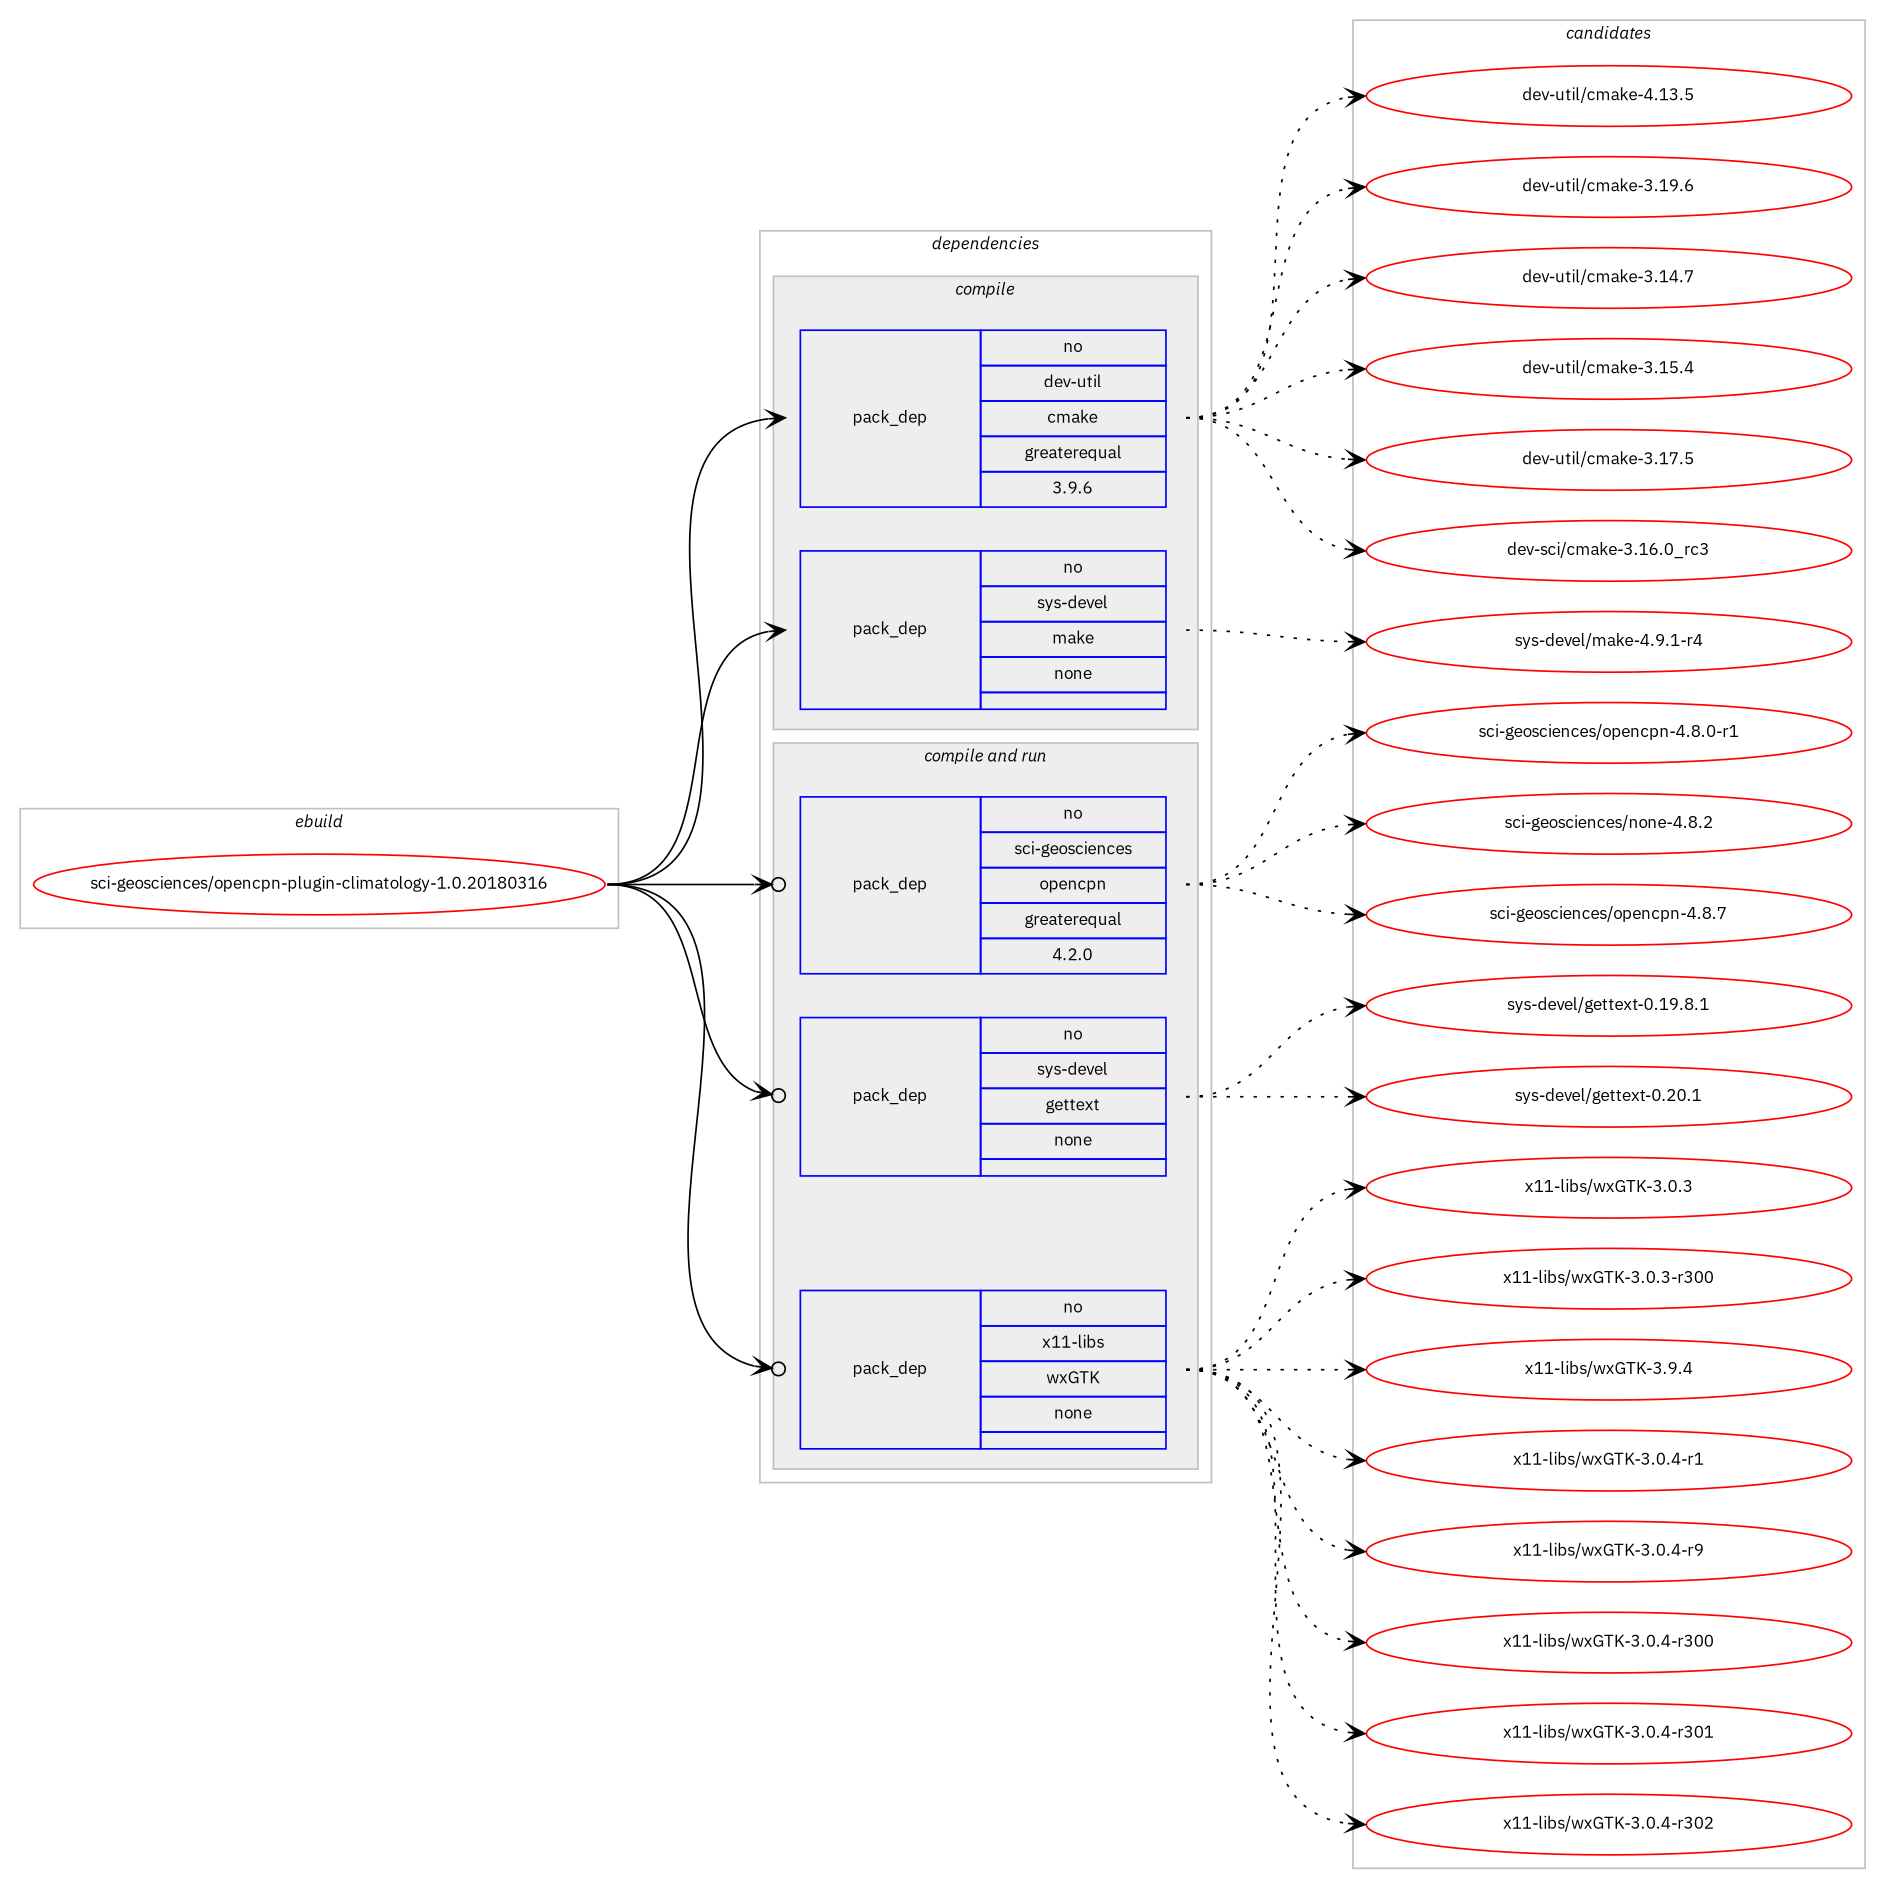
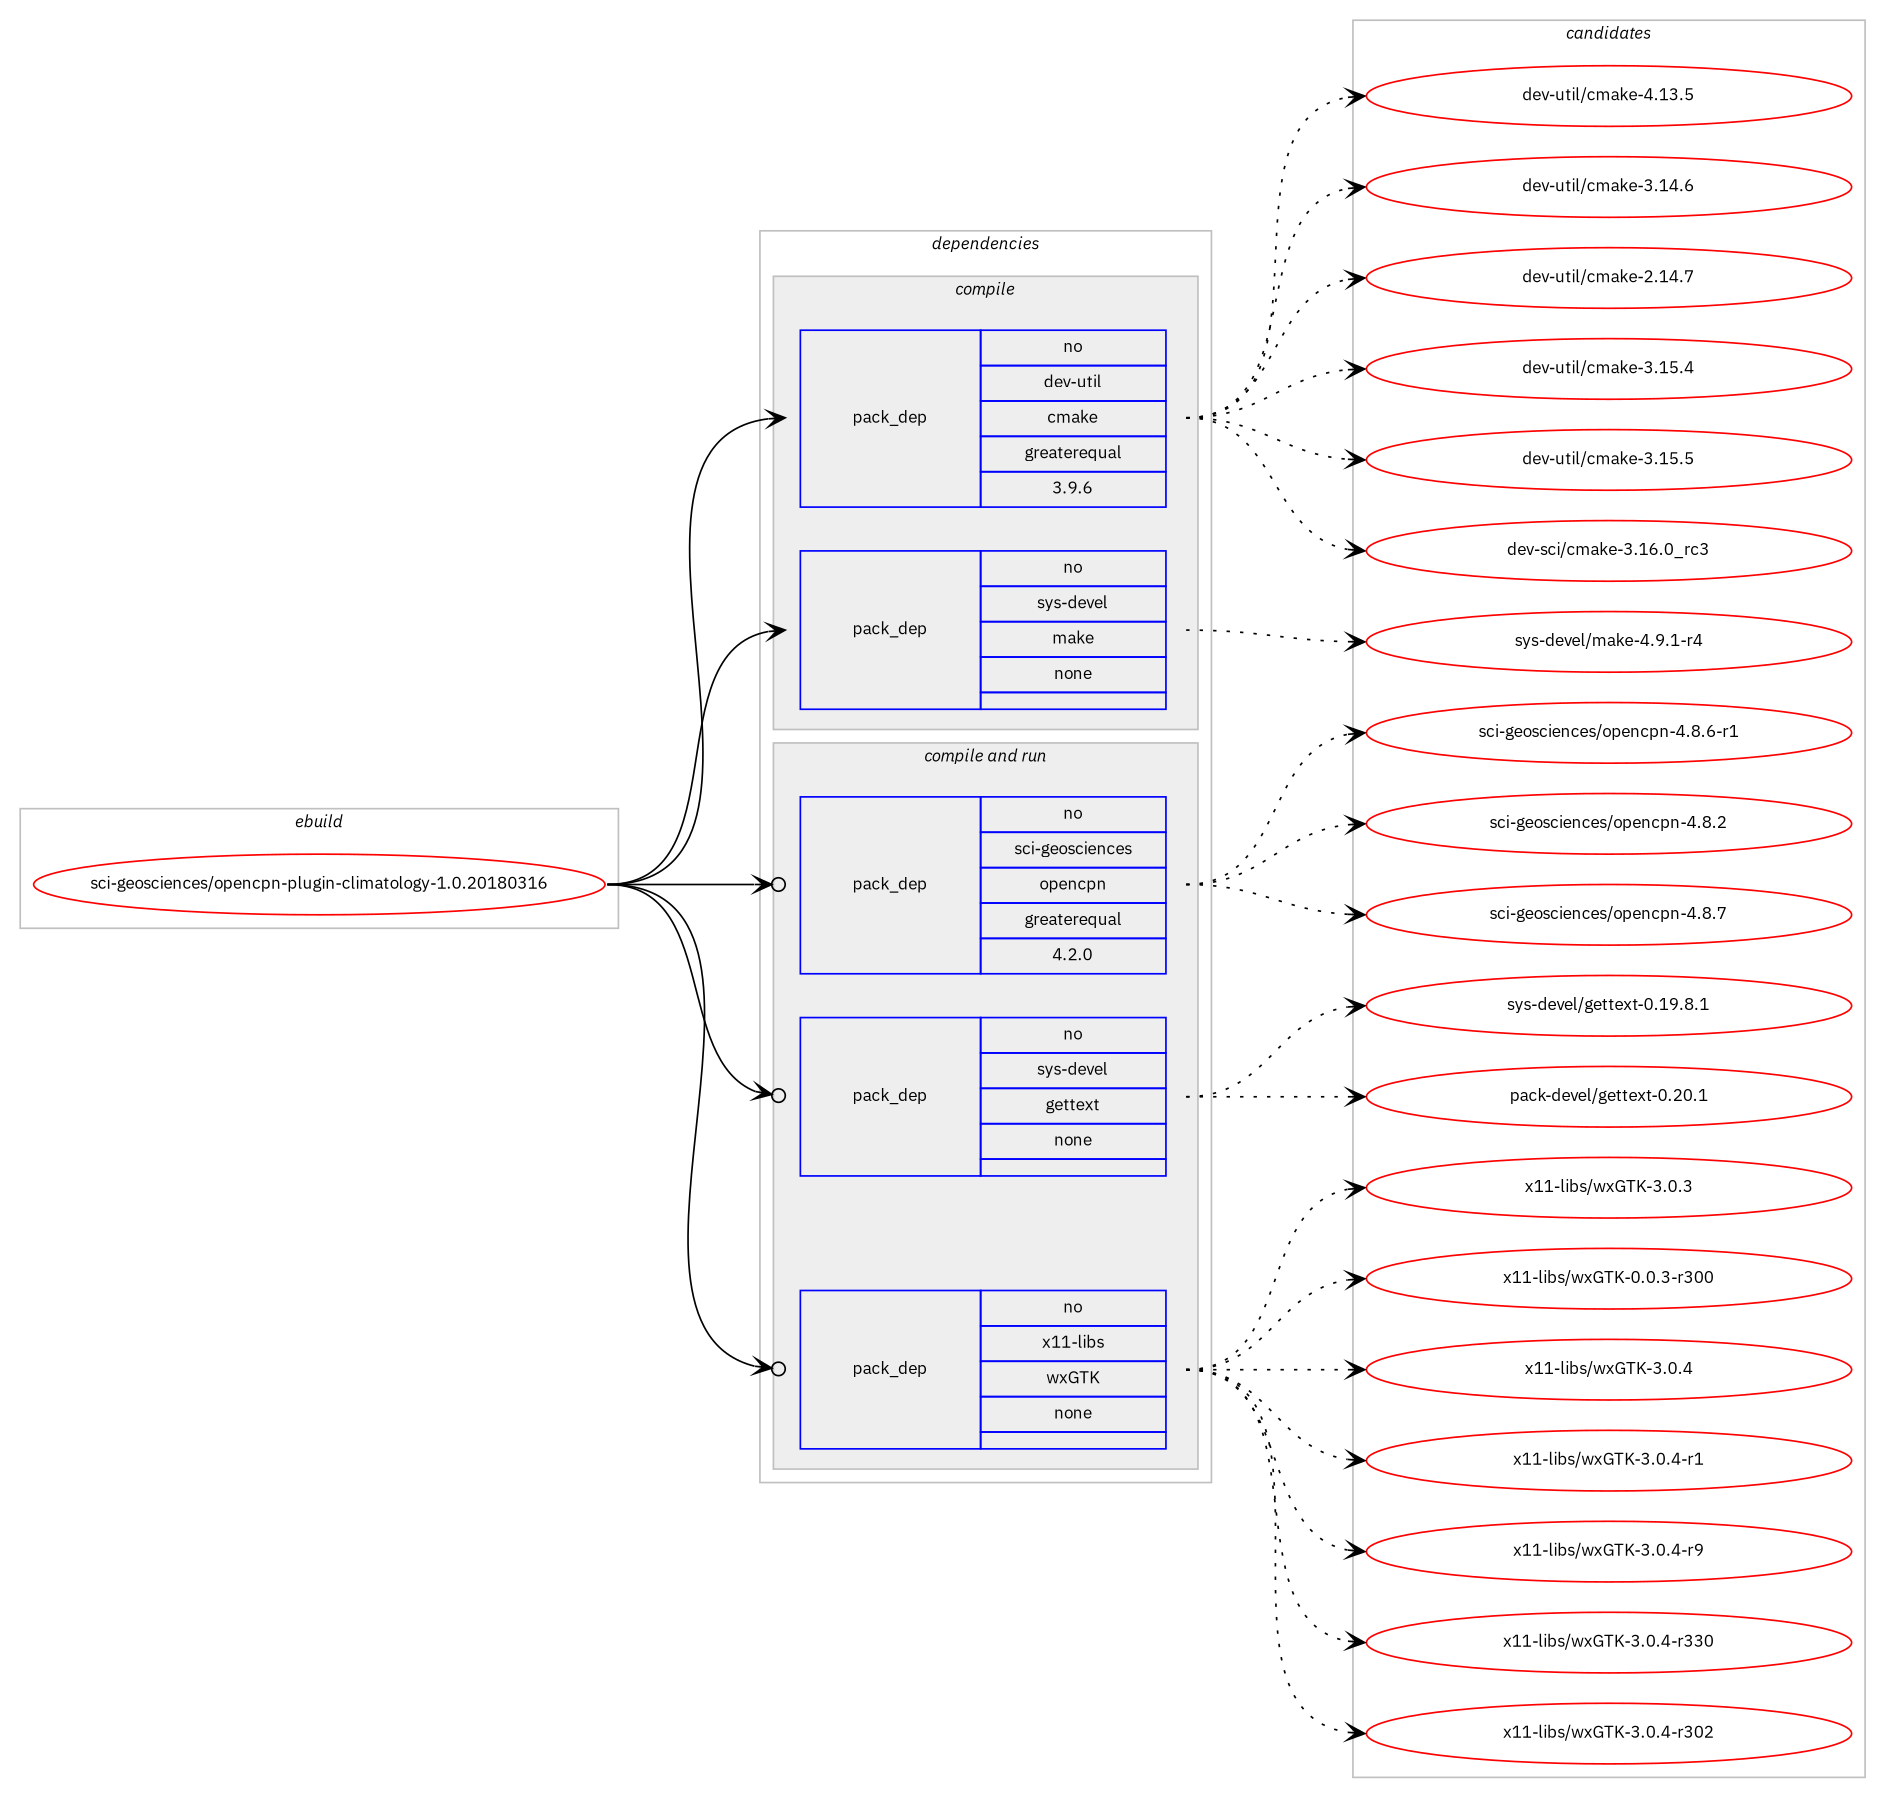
node "dev-util/cmake-3.19.6": label "dev-util/cmake-3.19.6" -> "dev-util/cmake-3.14.6"
node "dev-util/cmake-3.14.7": label "dev-util/cmake-3.14.7" -> "dev-util/cmake-2.14.7"
node "dev-util/cmake-3.17.5": label "dev-util/cmake-3.17.5" -> "dev-util/cmake-3.15.5"
node "sci-geosciences/opencpn-4.8.0-r1": label "sci-geosciences/opencpn-4.8.0-r1" -> "sci-geosciences/opencpn-4.8.6-r1"
node "sci-geosciences/none-4.8.2": label "sci-geosciences/none-4.8.2" -> "sci-geosciences/opencpn-4.8.2"
node "sys-devel/gettext-0.20.1": label "sys-devel/gettext-0.20.1" -> "pack-devel/gettext-0.20.1"
node "x11-libs/wxGTK-3.0.3-r300": label "x11-libs/wxGTK-3.0.3-r300" -> "x11-libs/wxGTK-0.0.3-r300"
node "x11-libs/wxGTK-3.9.4": label "x11-libs/wxGTK-3.9.4" -> "x11-libs/wxGTK-3.0.4"
node "x11-libs/wxGTK-3.0.4-r300": label "x11-libs/wxGTK-3.0.4-r300" -> "x11-libs/wxGTK-3.0.4-r330"
node "x11-libs/wxGTK-3.0.4-r301": removed
